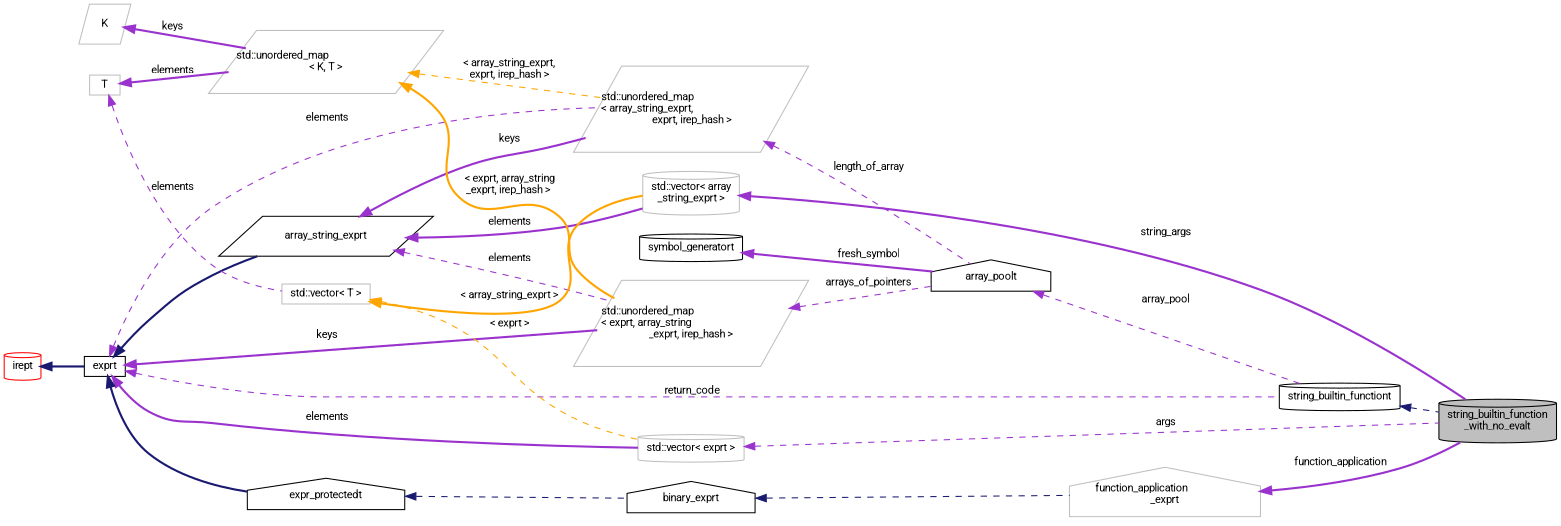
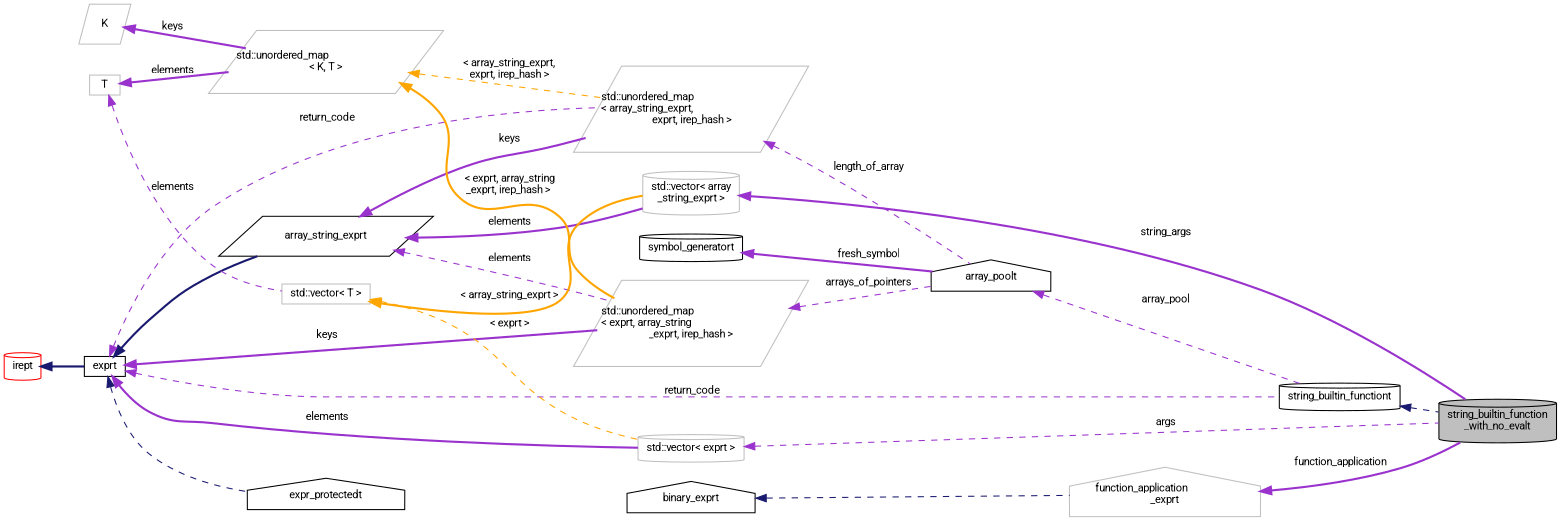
edge "std::unordered_map < array_string_exprt, exprt, irep_hash >" -> "exprt": label " elements" -> " return_code"
edge "expr_protectedt" -> "exprt": style bold -> dashed
edge "binary_exprt" -> "expr_protectedt": removed
